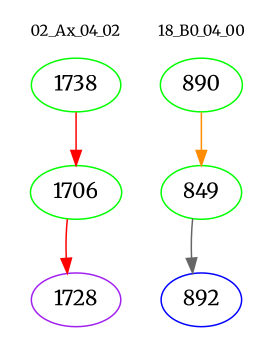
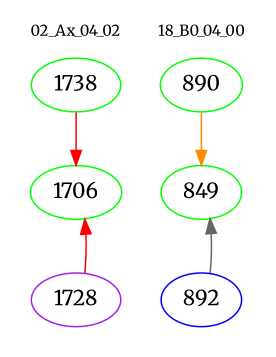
edge "849" -> "892": reversed
edge "1706" -> "1728": reversed
